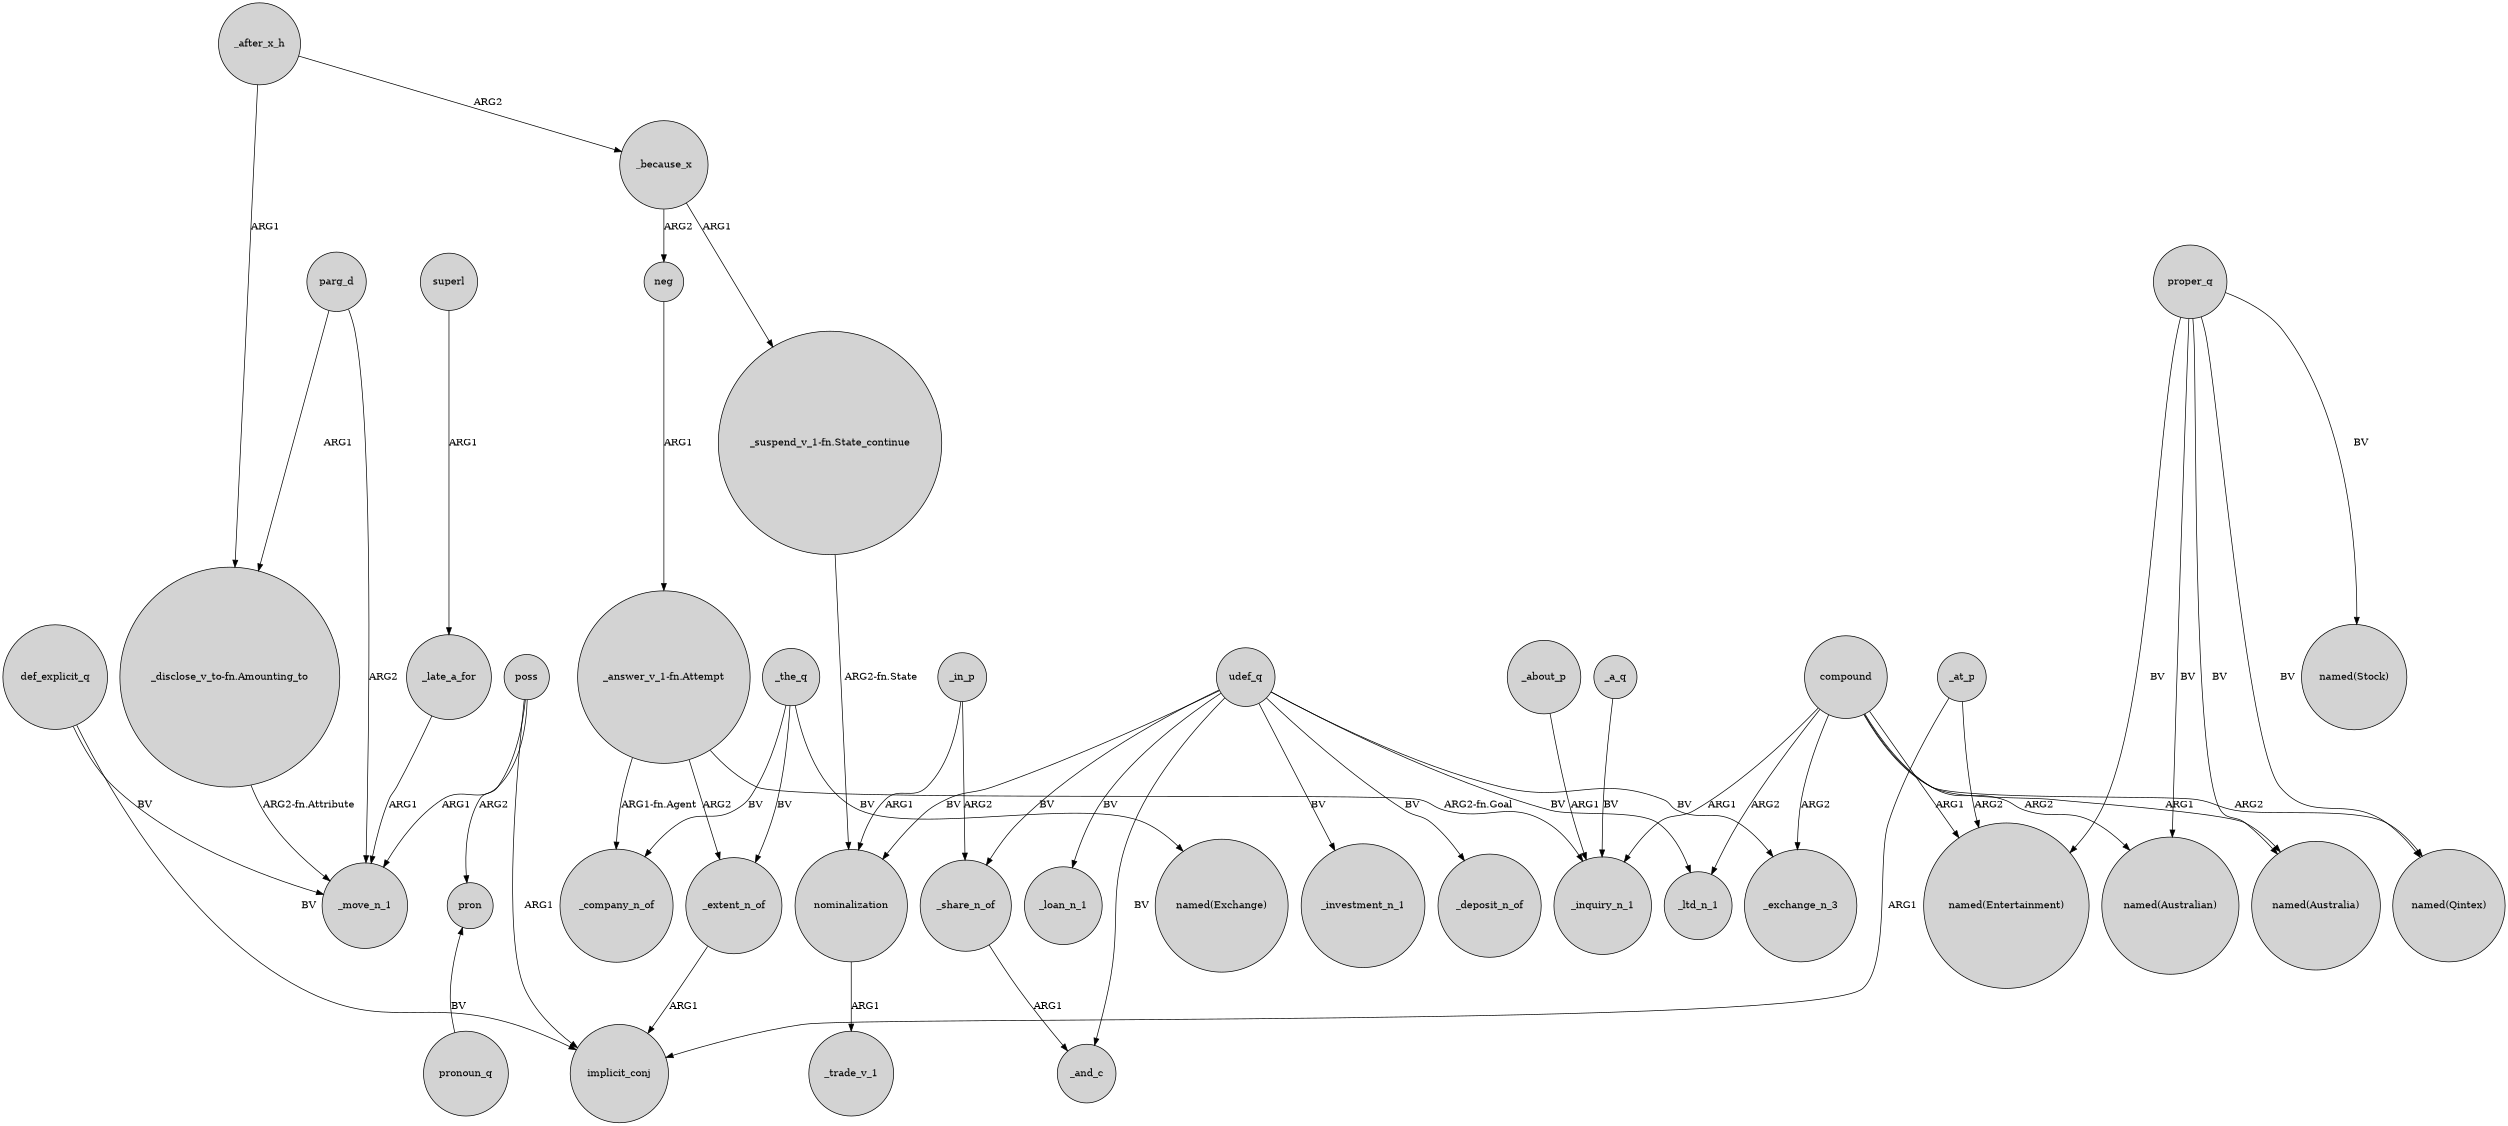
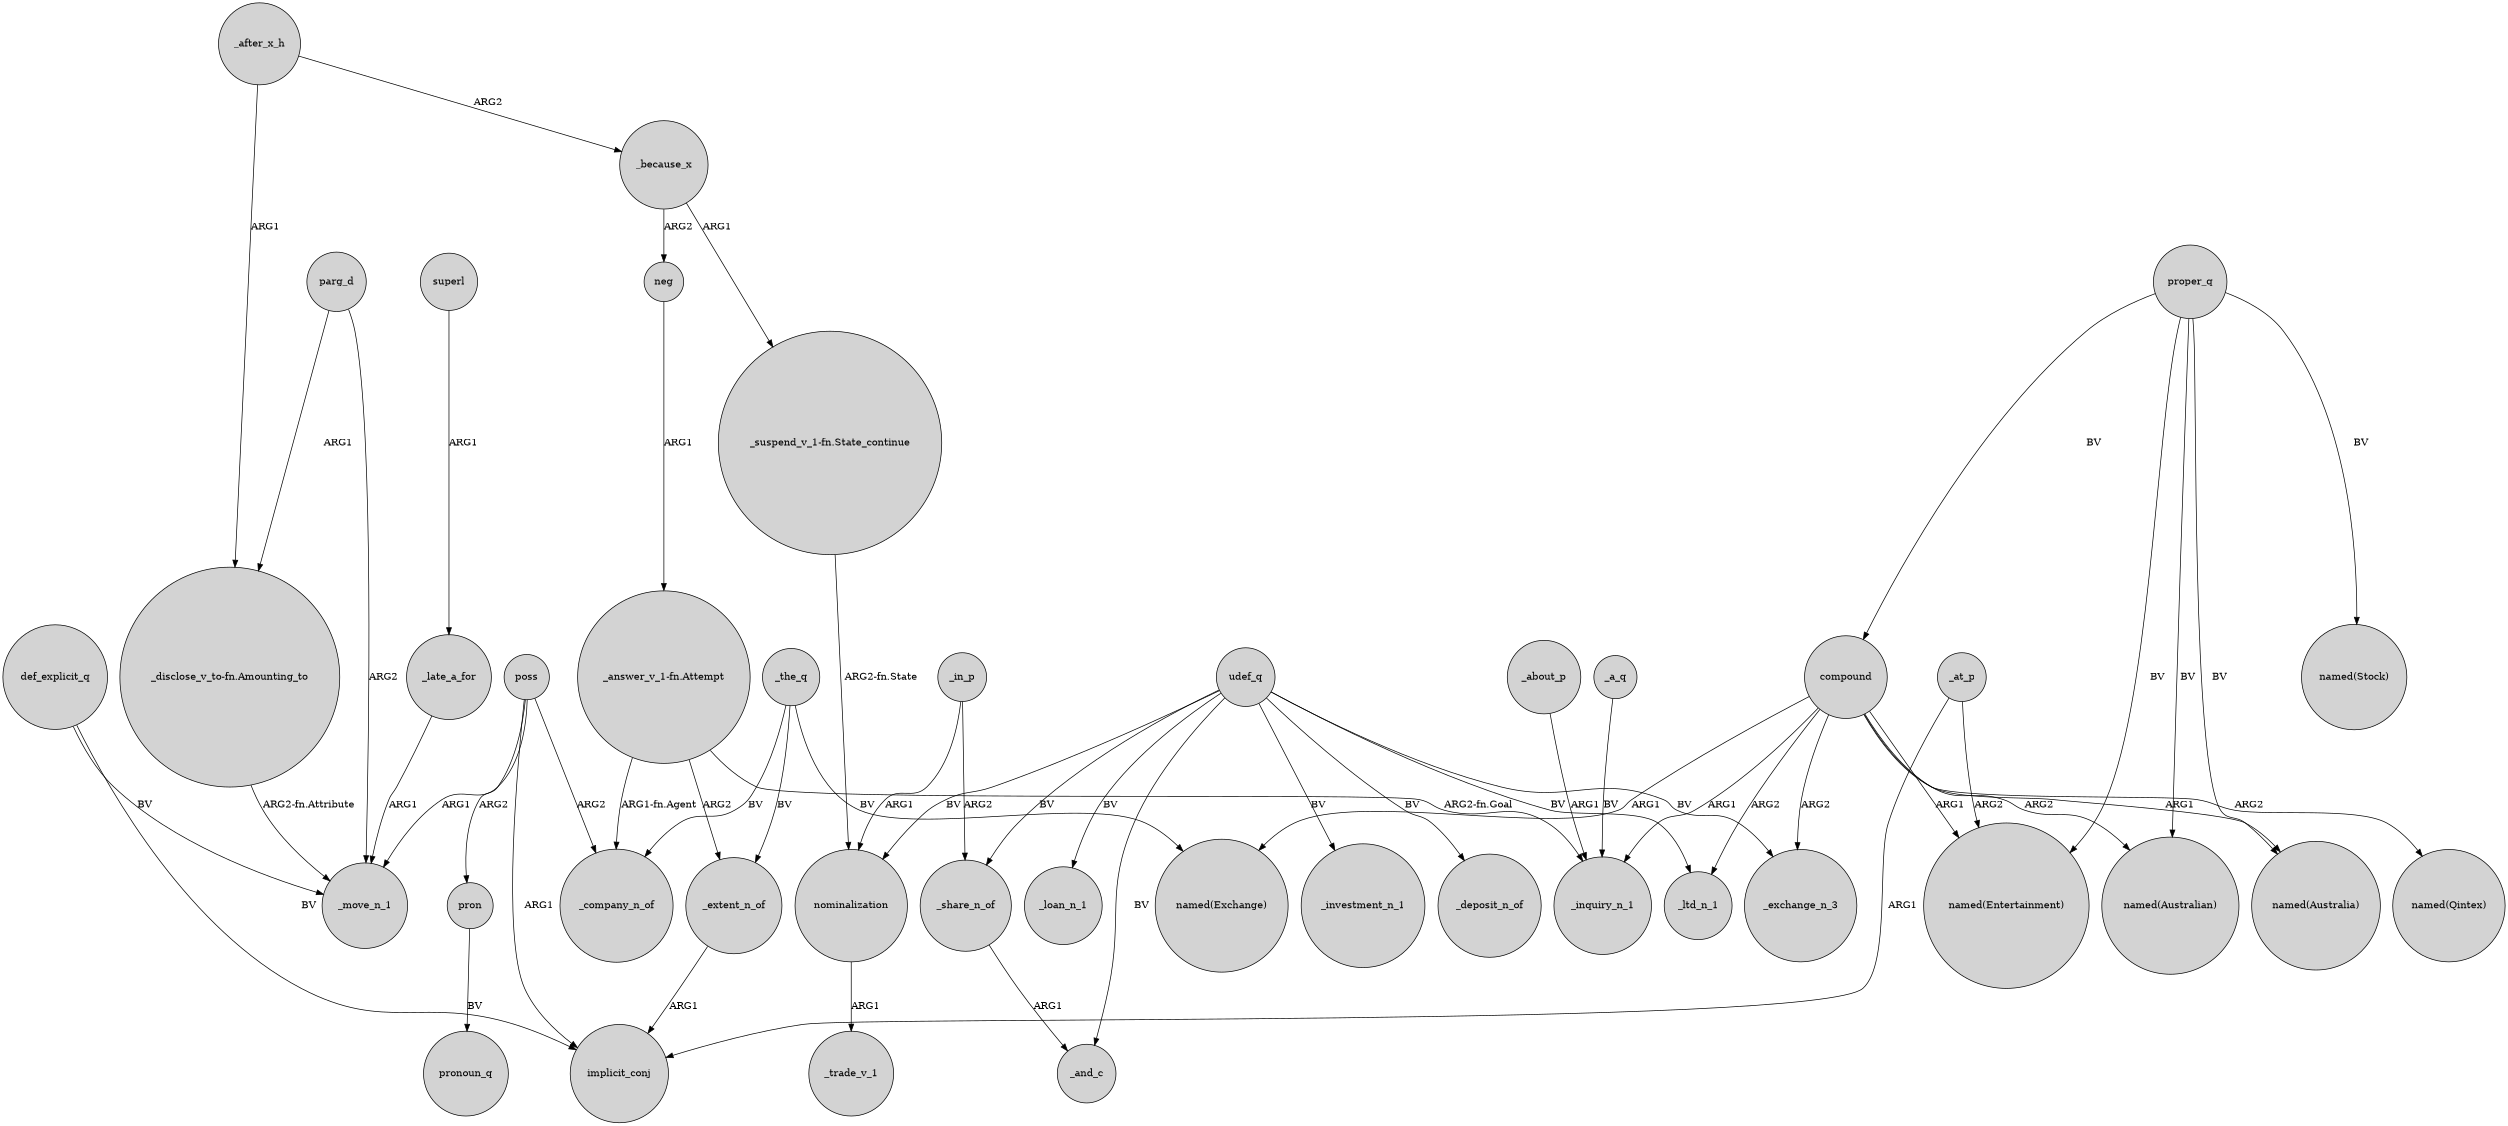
edge "proper_q" -> "named(Qintex)": now "proper_q" -> "compound"
edge "poss" -> "_company_n_of": added, label "ARG2"
edge "compound" -> "named(Exchange)": added, label "ARG1"
edge "pronoun_q" -> "pron": reversed
